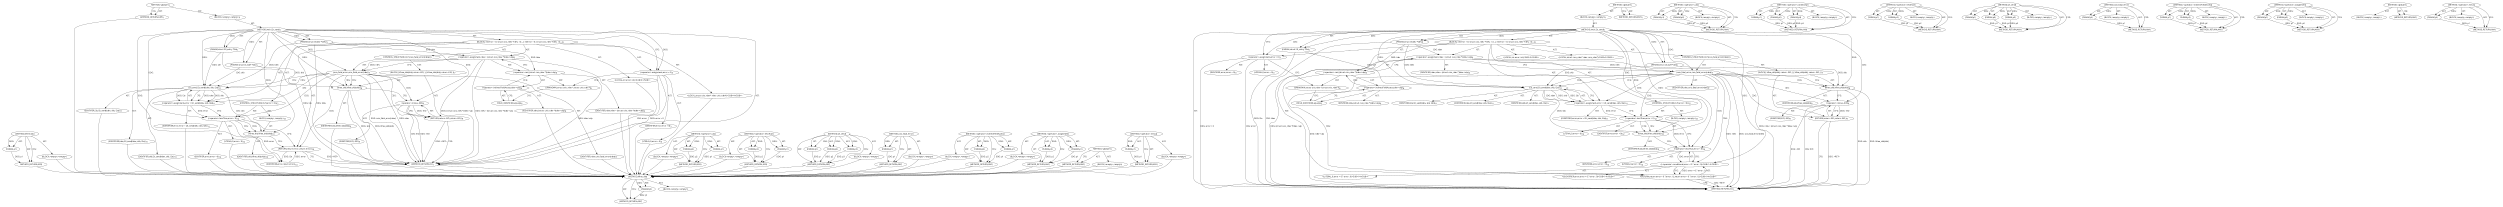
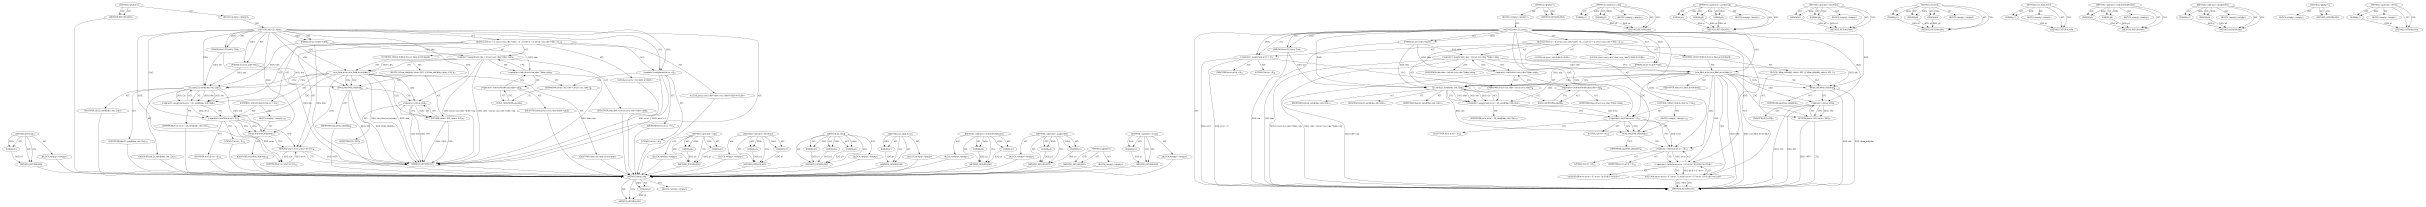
node "<(LITERAL,0,error < 0 ? error : 0)<SUB>14</SUB>>": removed
